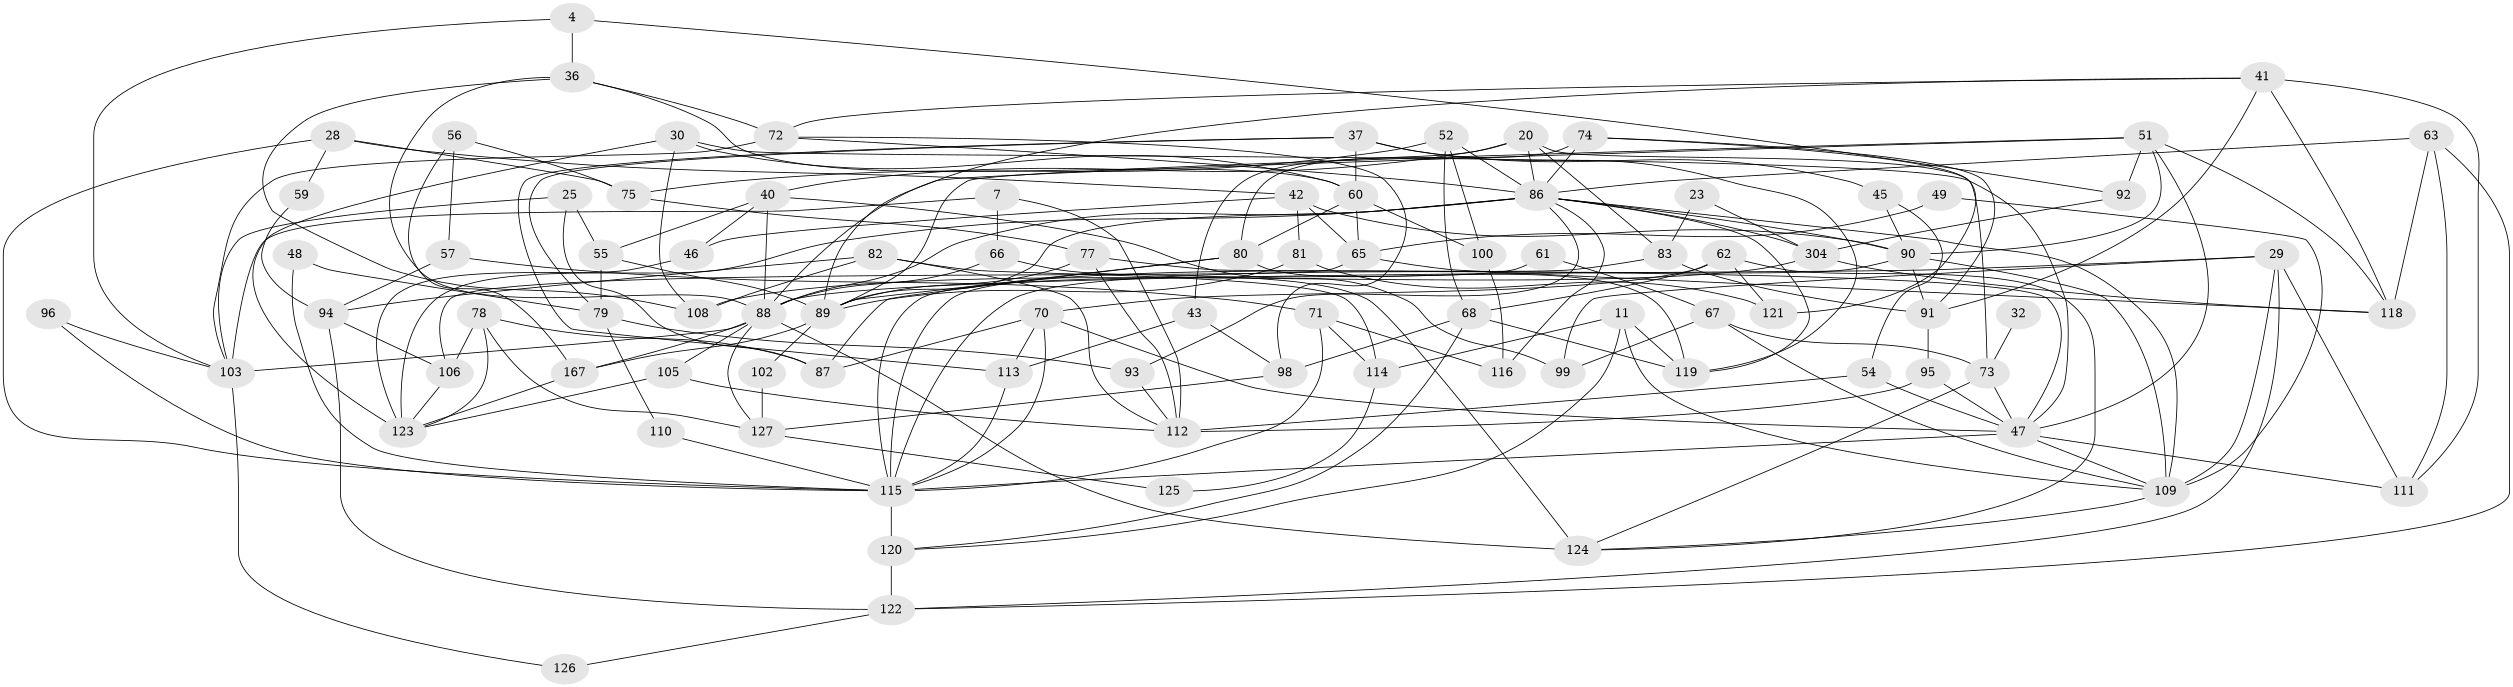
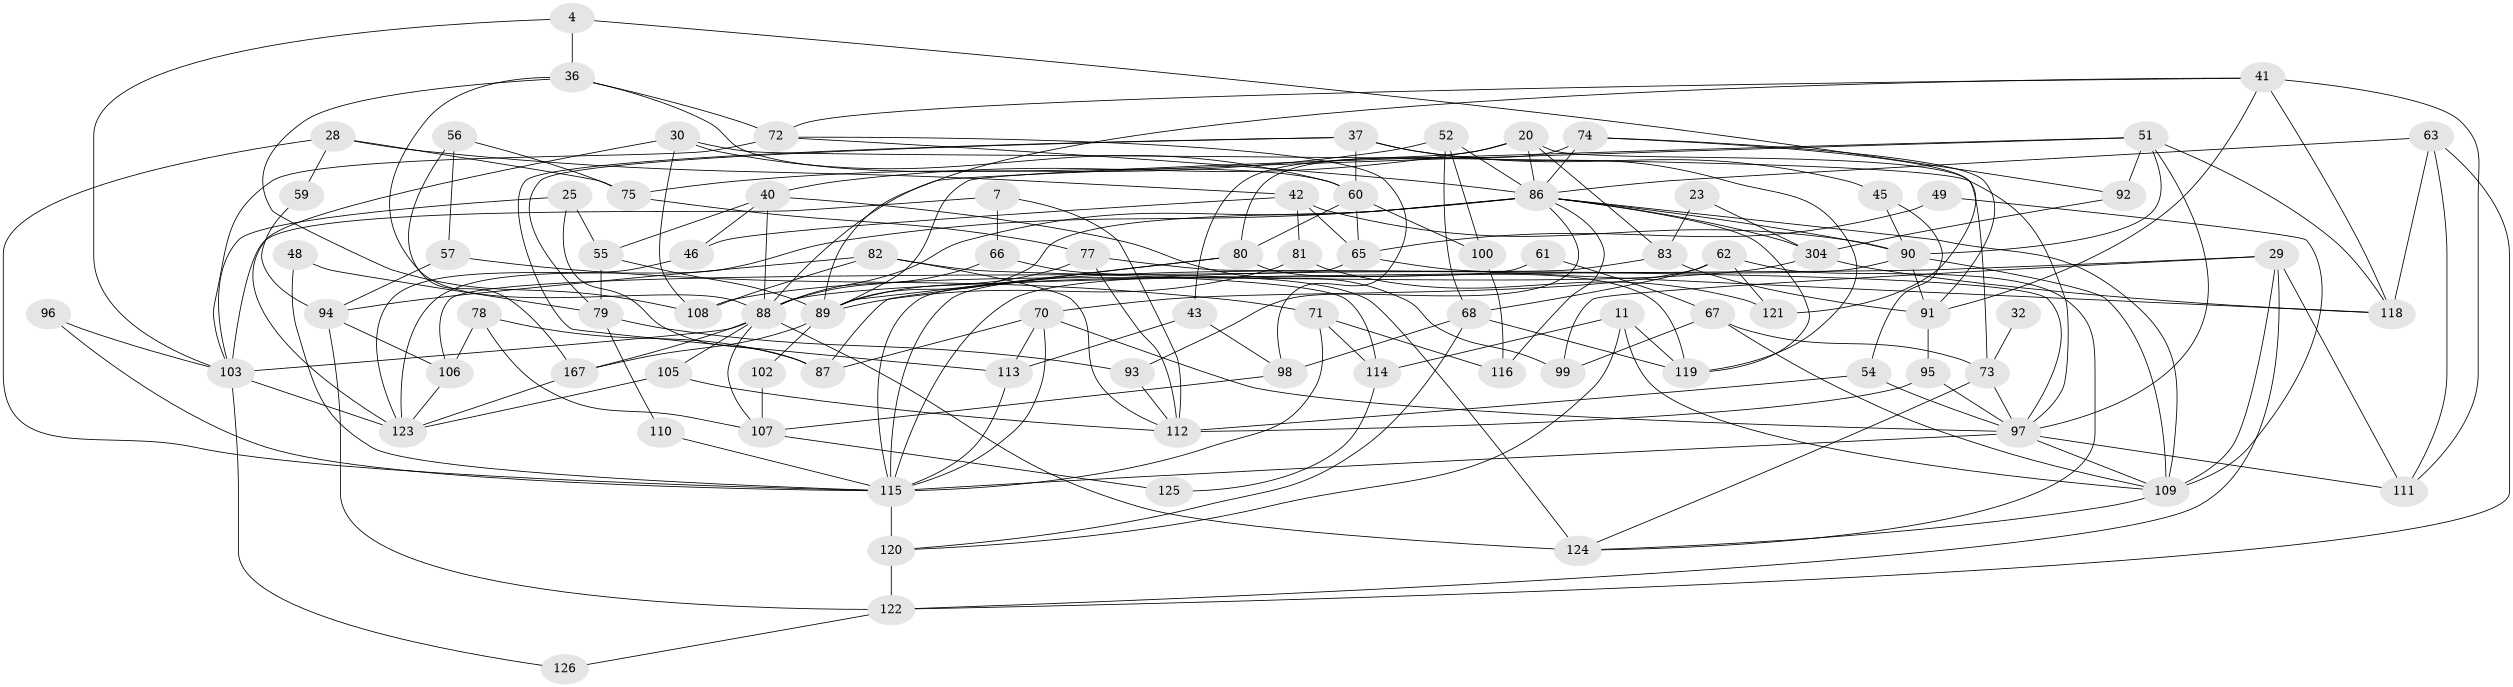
edge "78" -- "123": now "103" -- "123"
node "127": label "127" -> "107"
node "47": label "47" -> "97"
